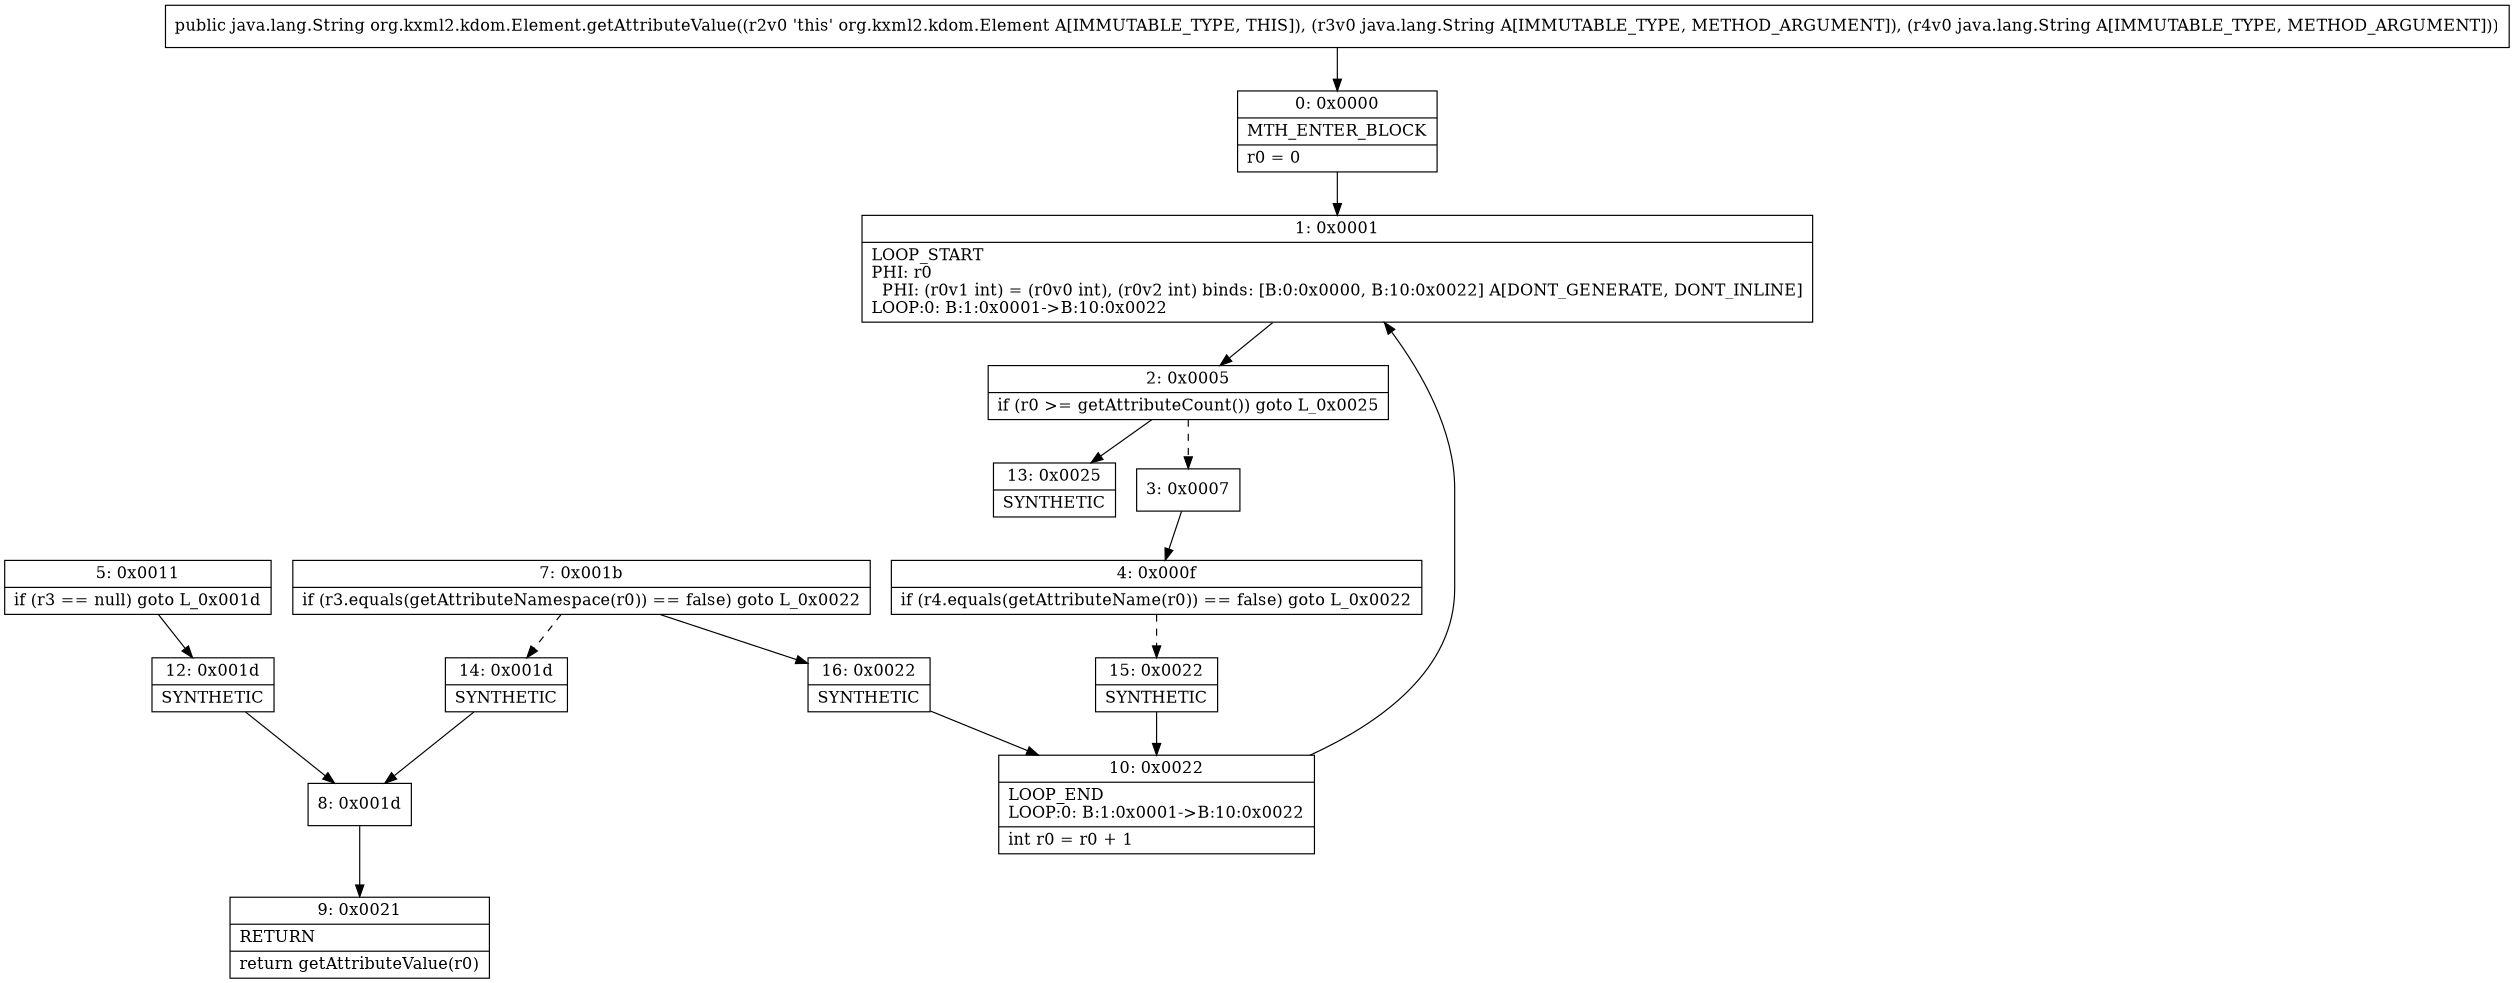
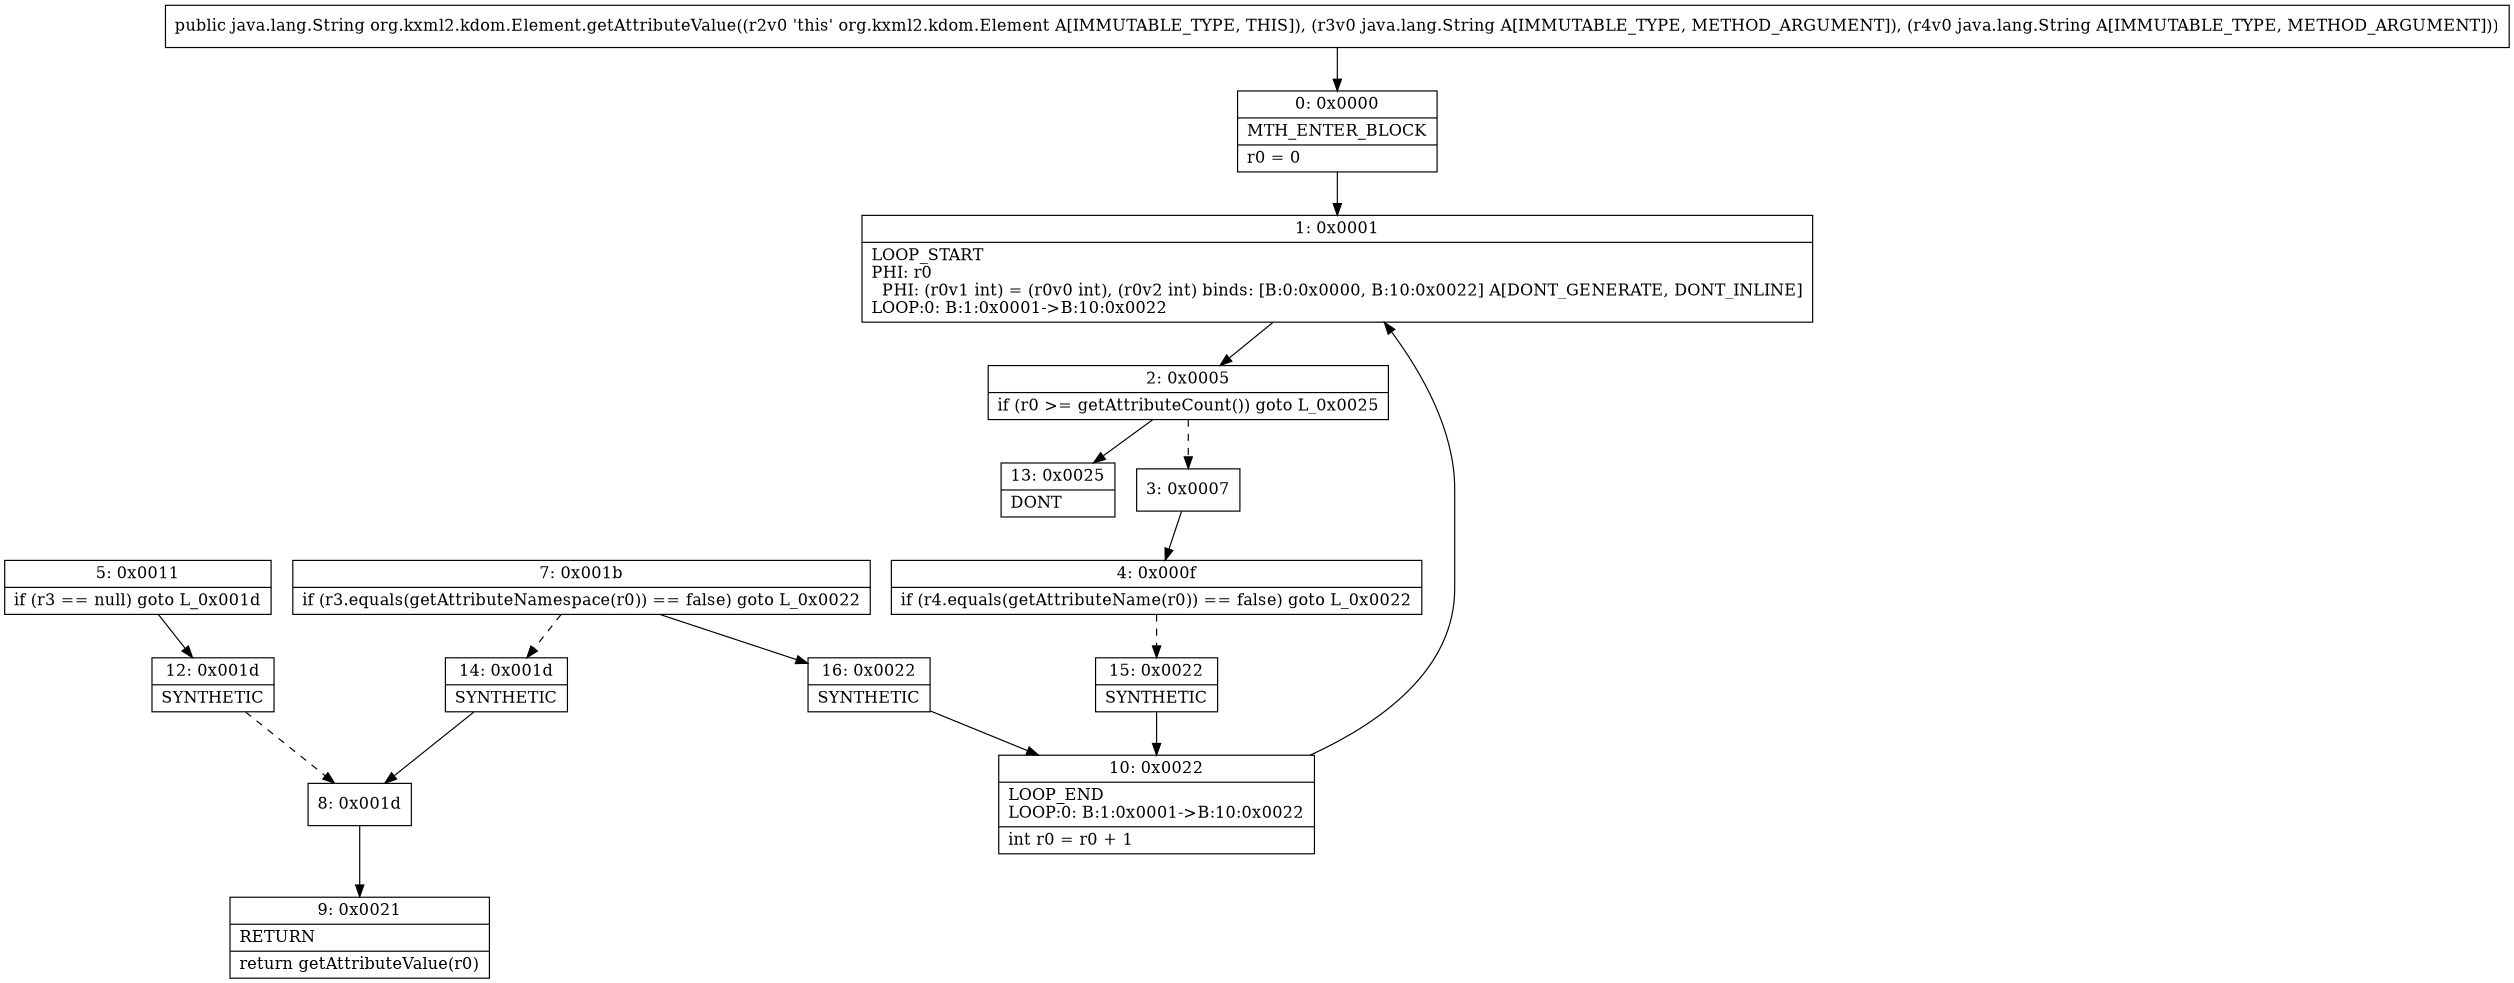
node "13: 0x0025": text "SYNTHETIC" -> "DONT"
edge "12: 0x001d" -> "8: 0x001d": style solid -> dashed
